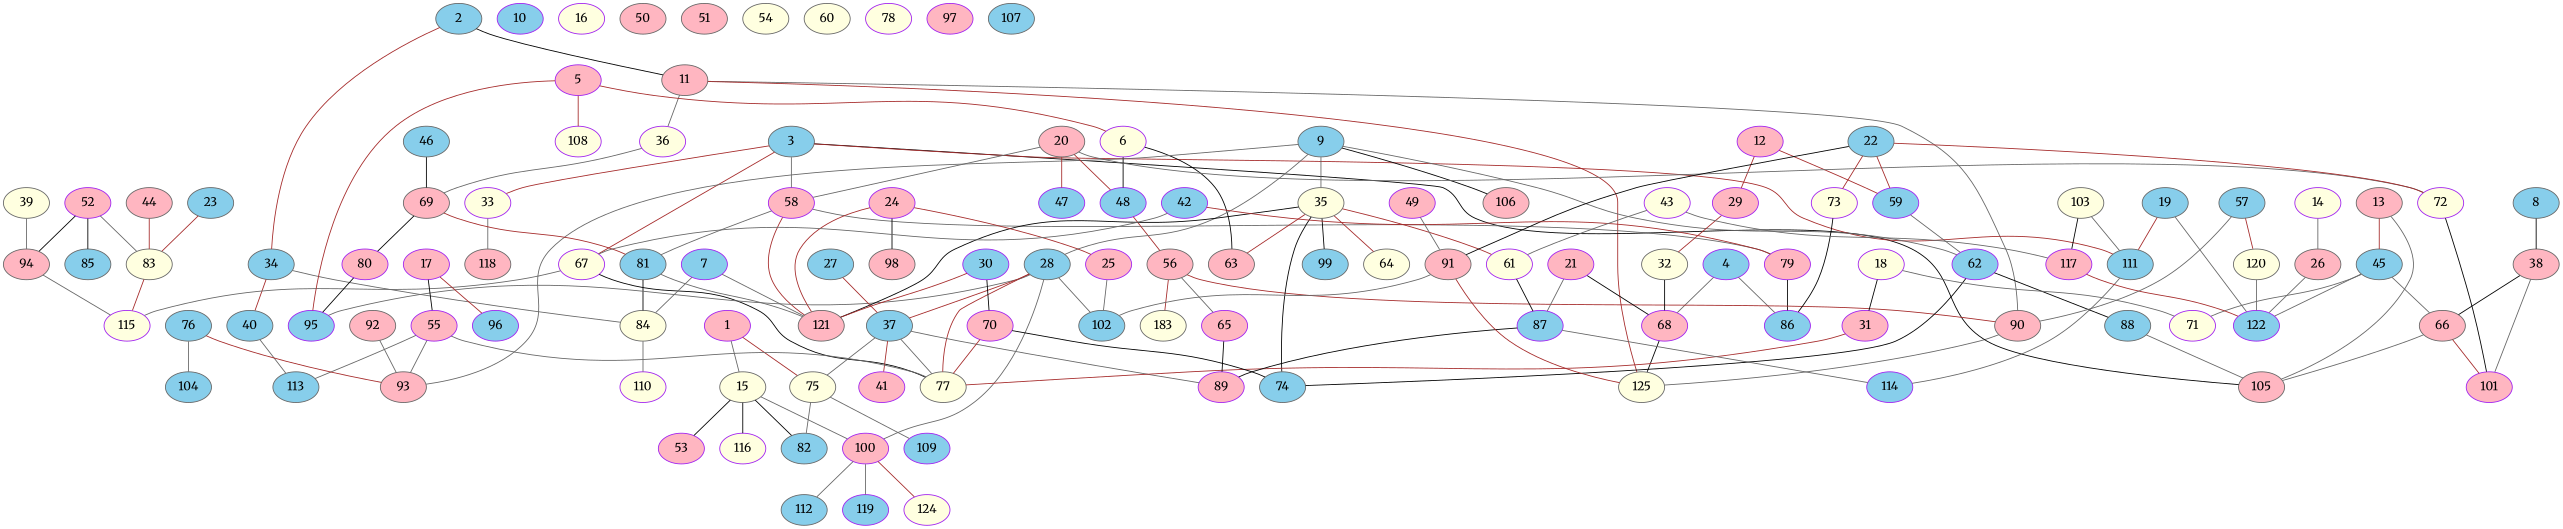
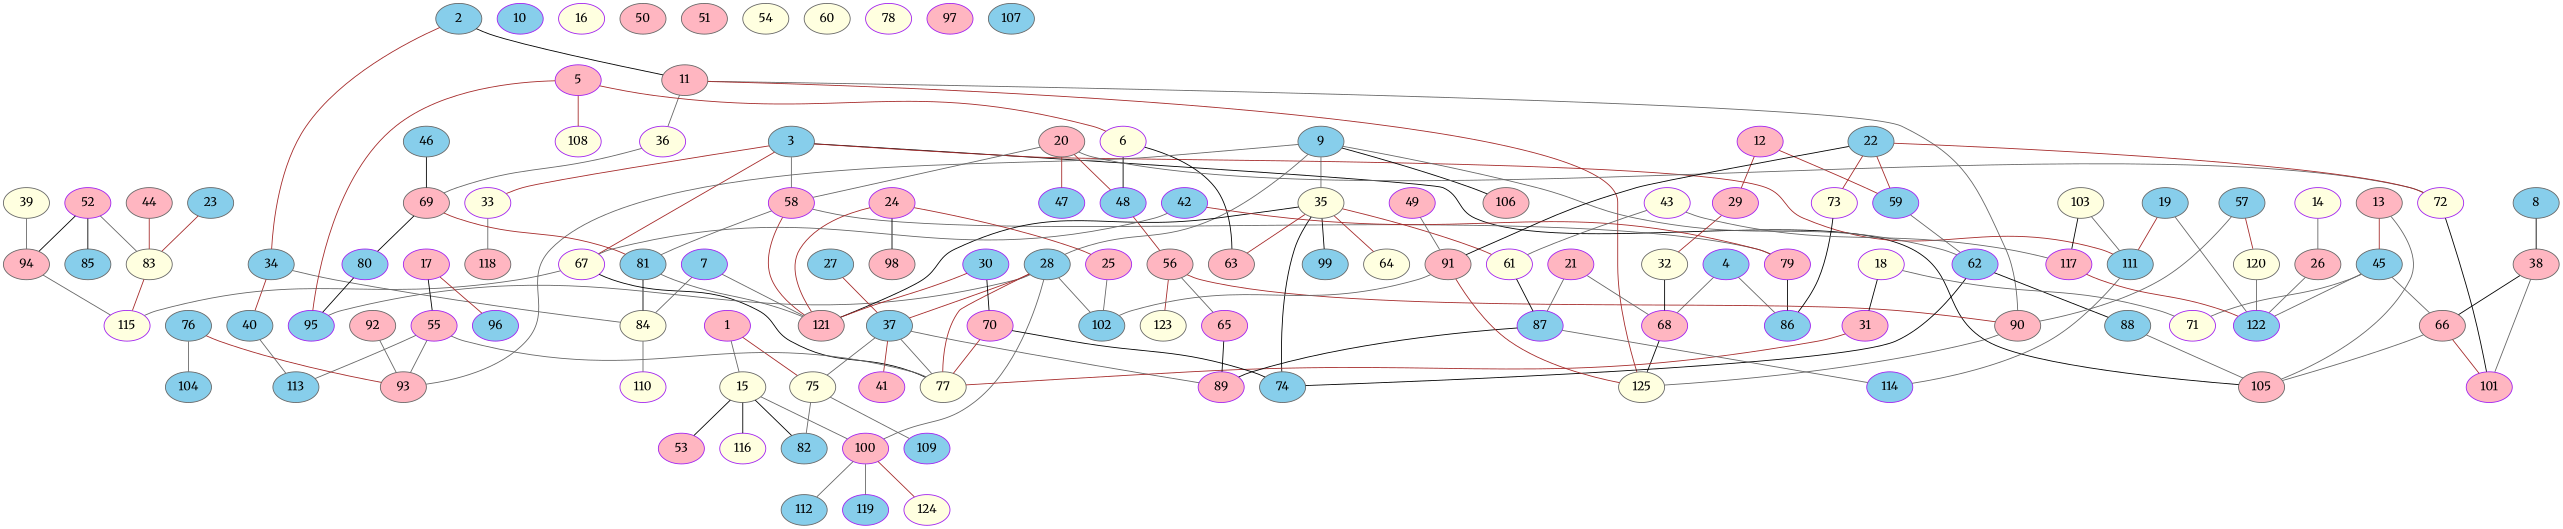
node "80": fillcolor lightpink -> skyblue
edge "21" -- "68": color black -> gray40
node "183": label "183" -> "123"
